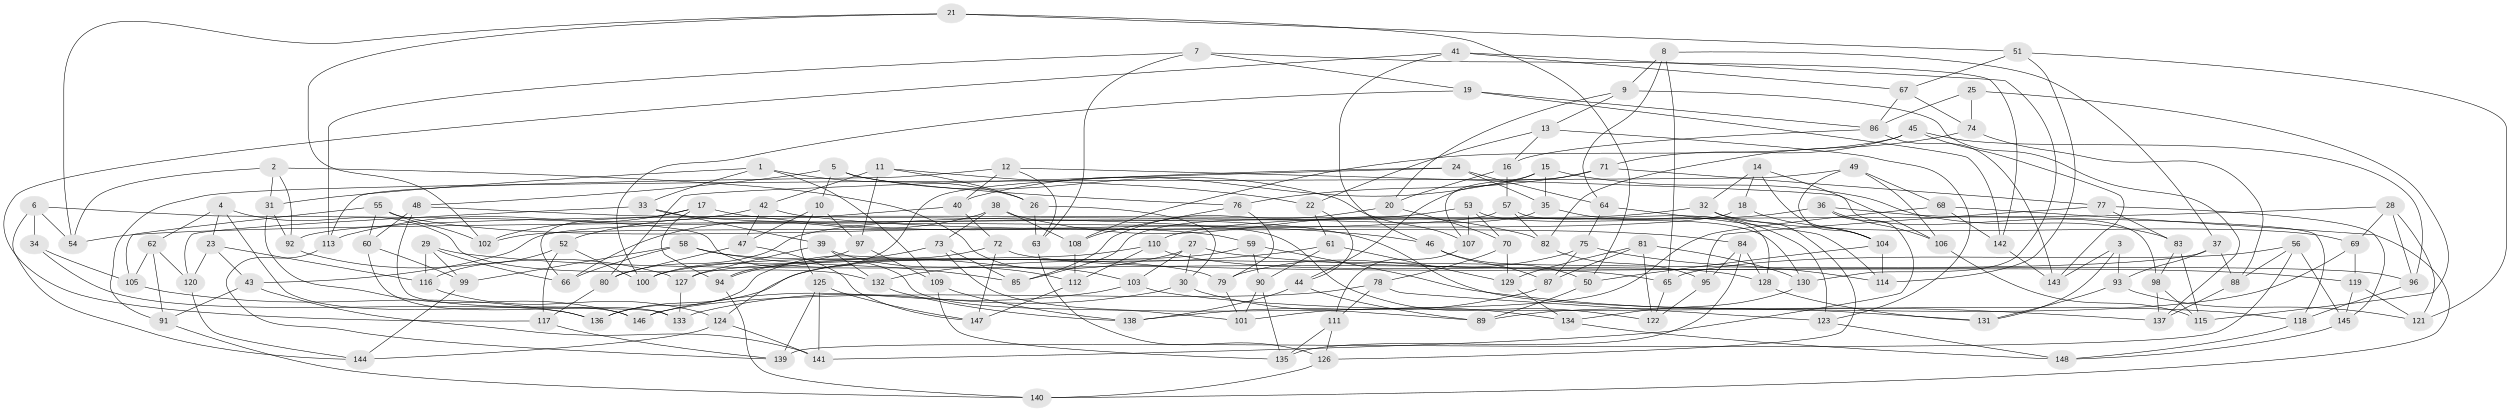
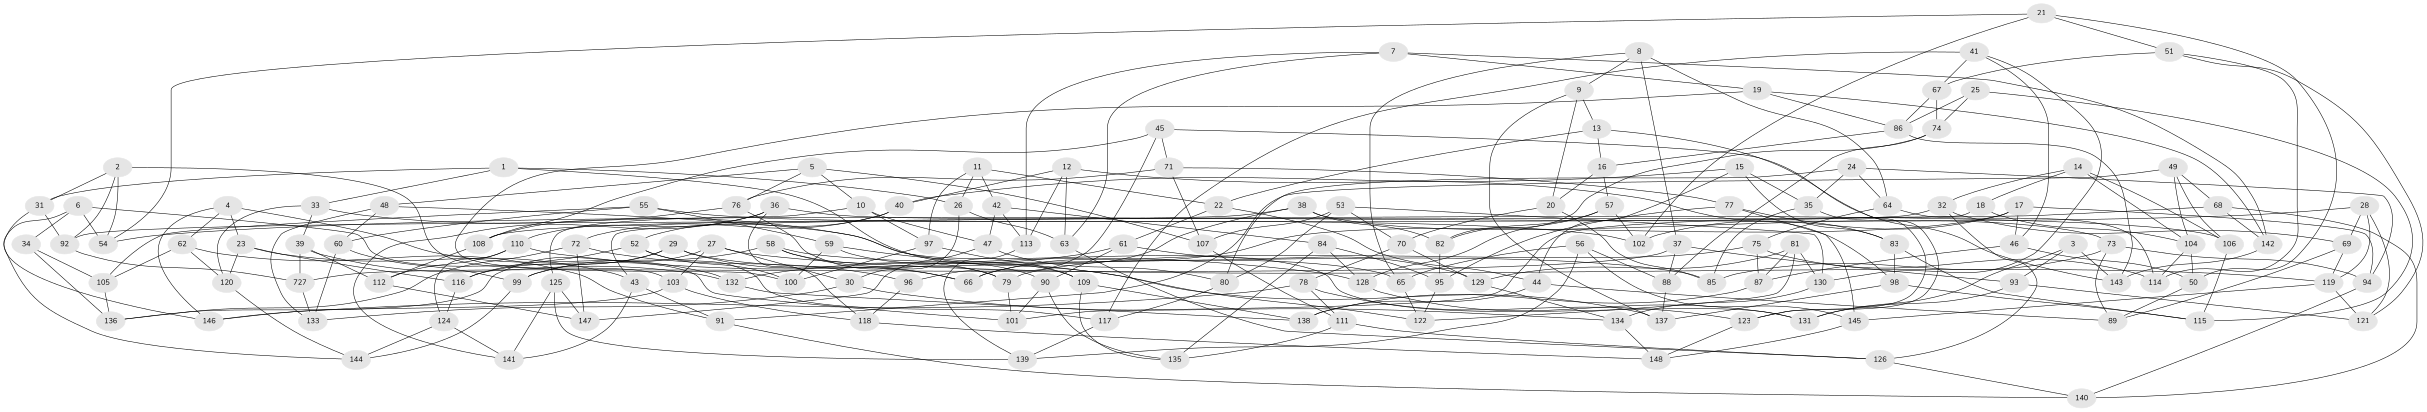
edge "28" -- "96": now "28" -- "119"
node "127": label "127" -> "727"
